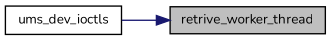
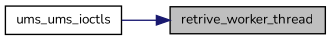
node "ums_dev_ioctls": label "ums_dev_ioctls" -> "ums_ums_ioctls"
